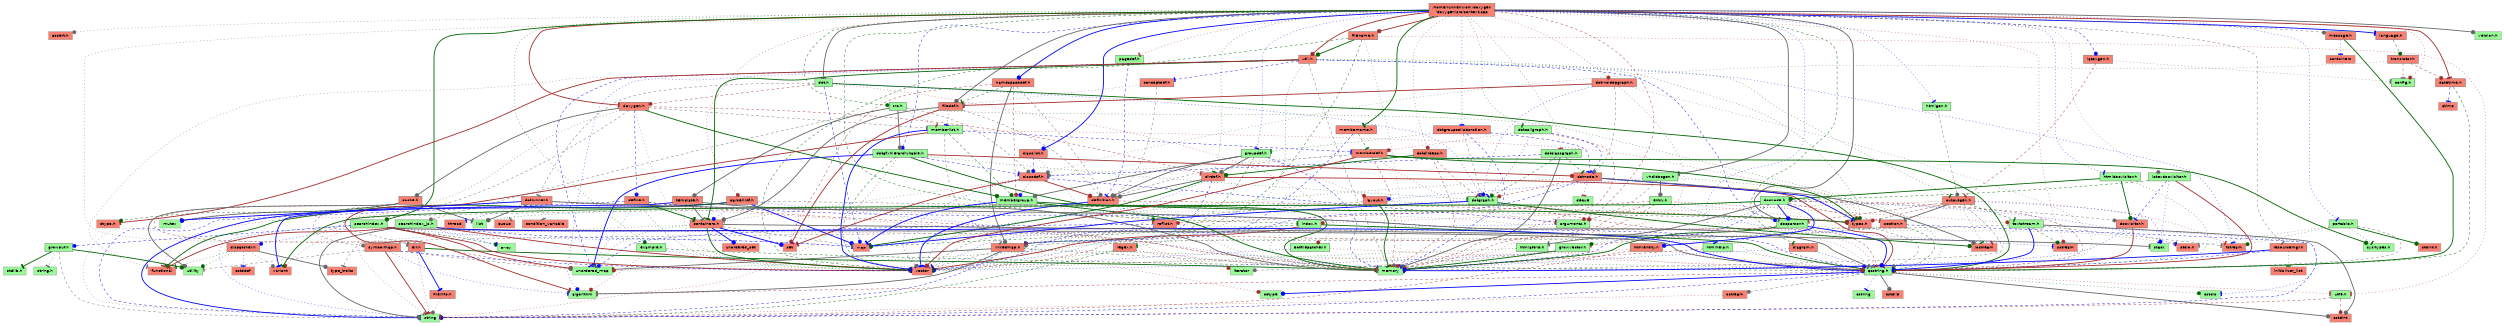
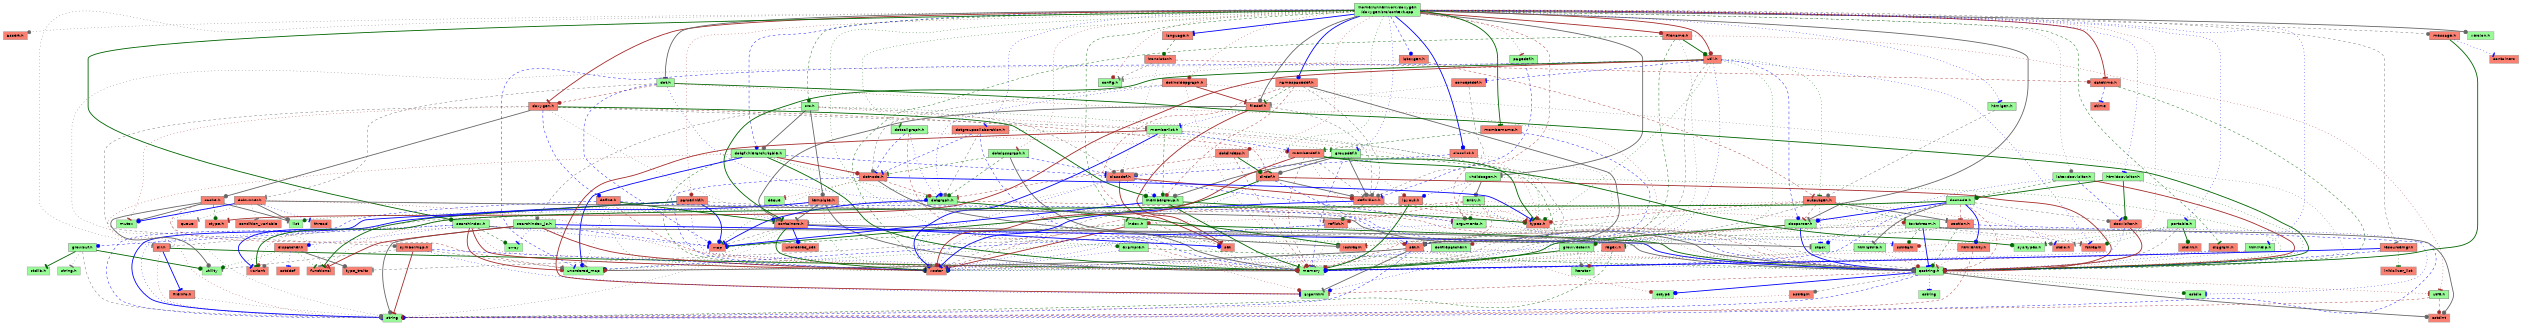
node "/home/runner/work/doxygen /doxygen/src/context.cpp": fillcolor salmon -> palegreen
edge "entry.h" -> "arguments.h": color brown -> darkgreen
node "linkedmap.h": label "linkedmap.h" -> "set.h"
node "cstdlib": removed
